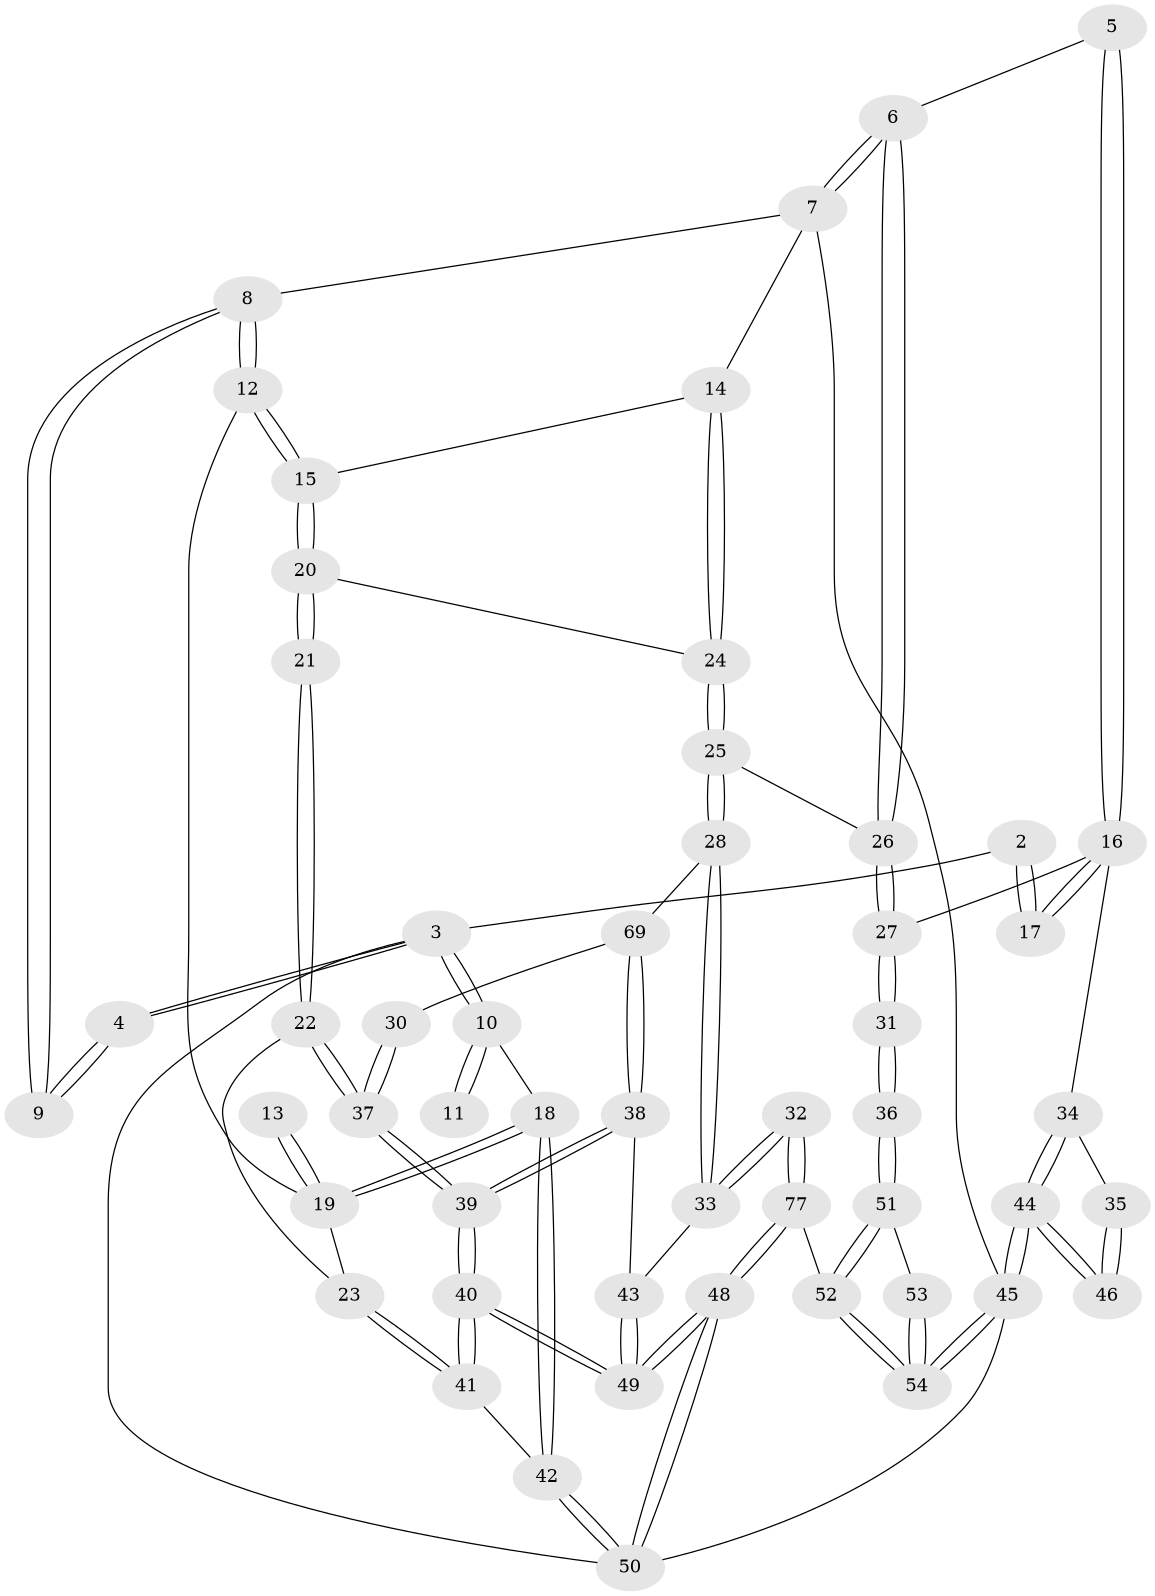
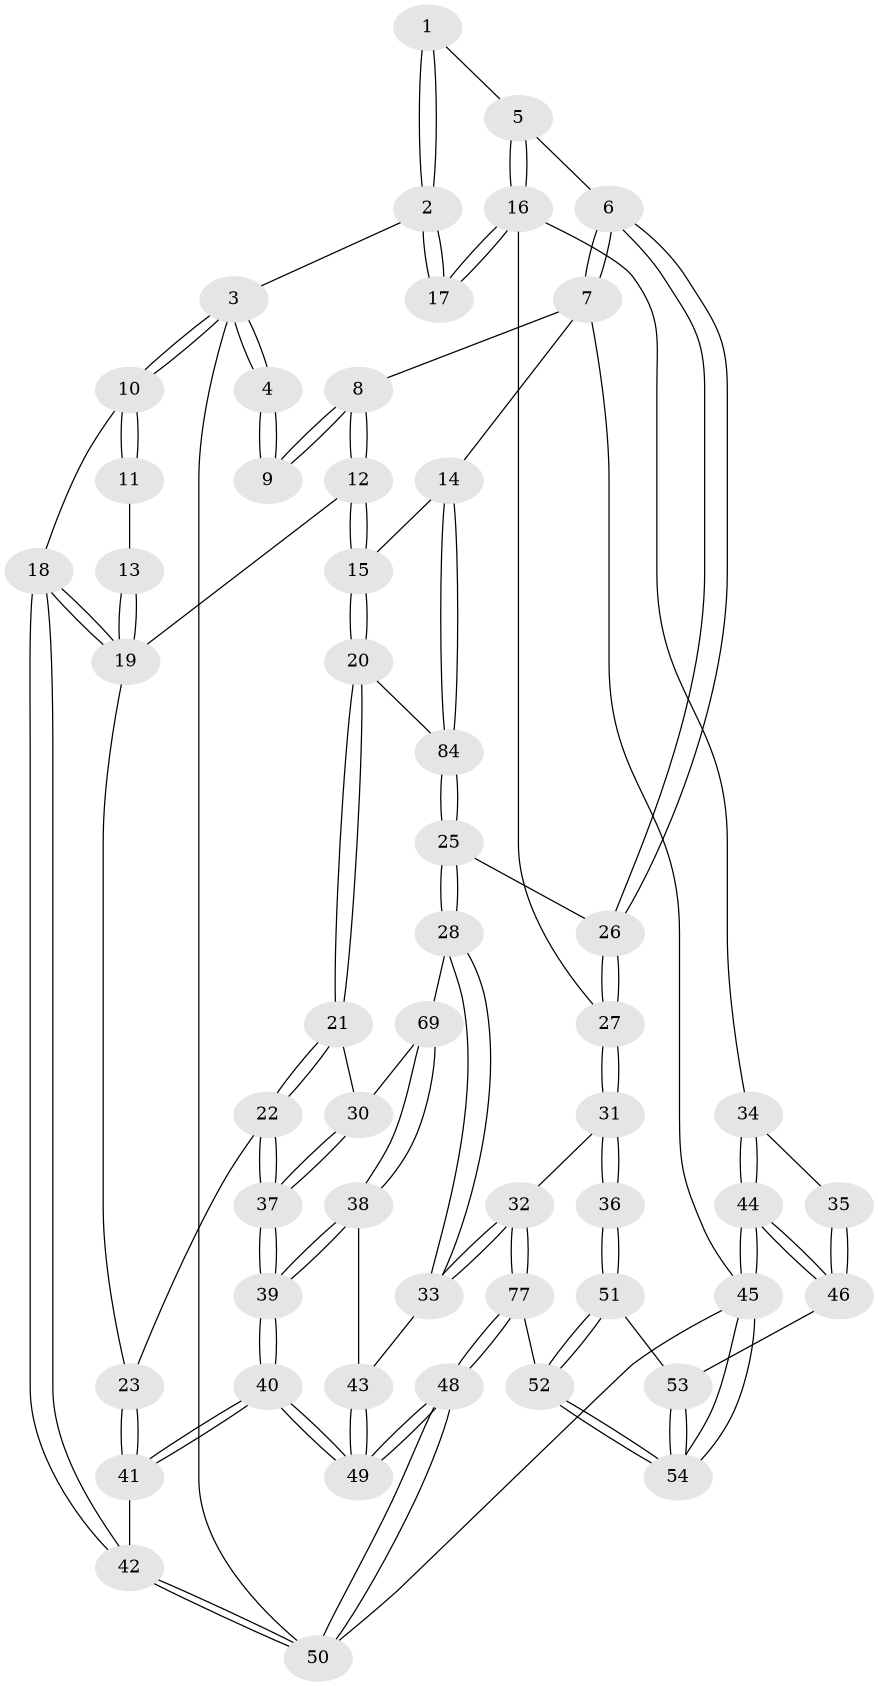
node "1": added
edge "11" -- "13": added
node "24": label "24" -> "84"
edge "21" -- "30": added
edge "31" -- "32": added
edge "46" -- "53": added
